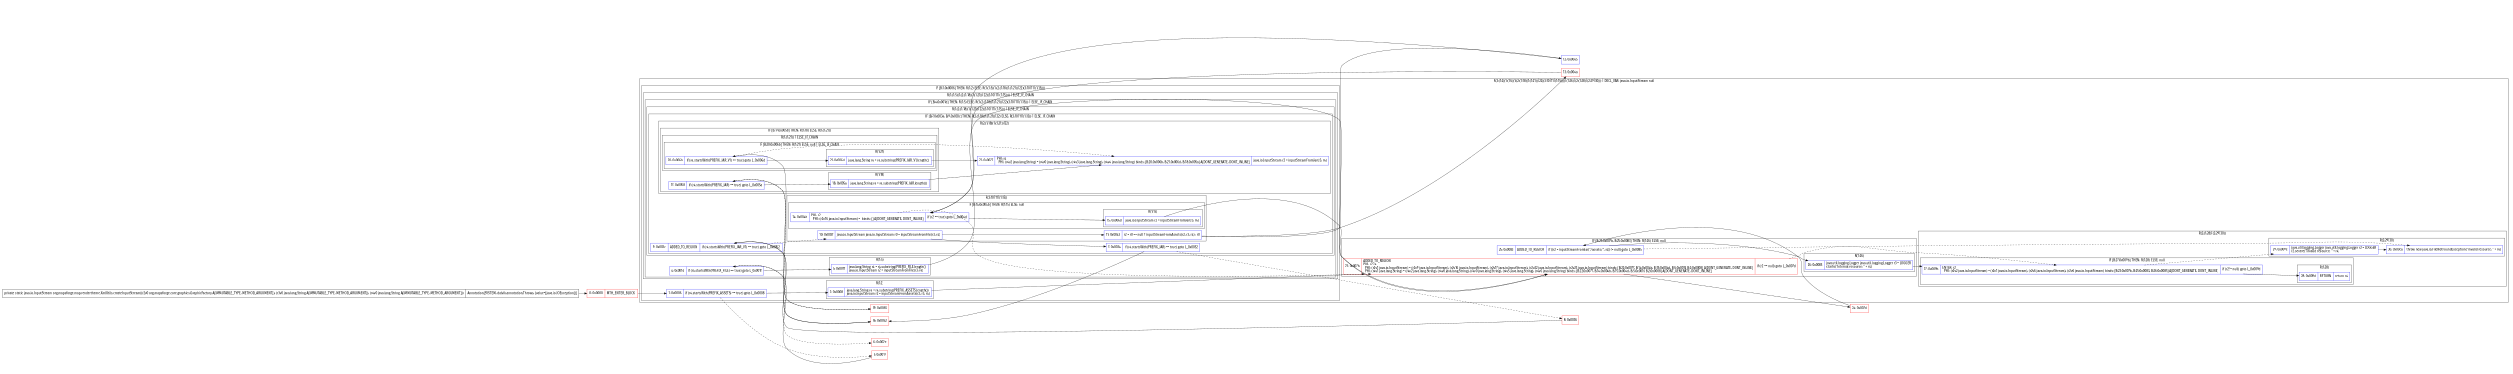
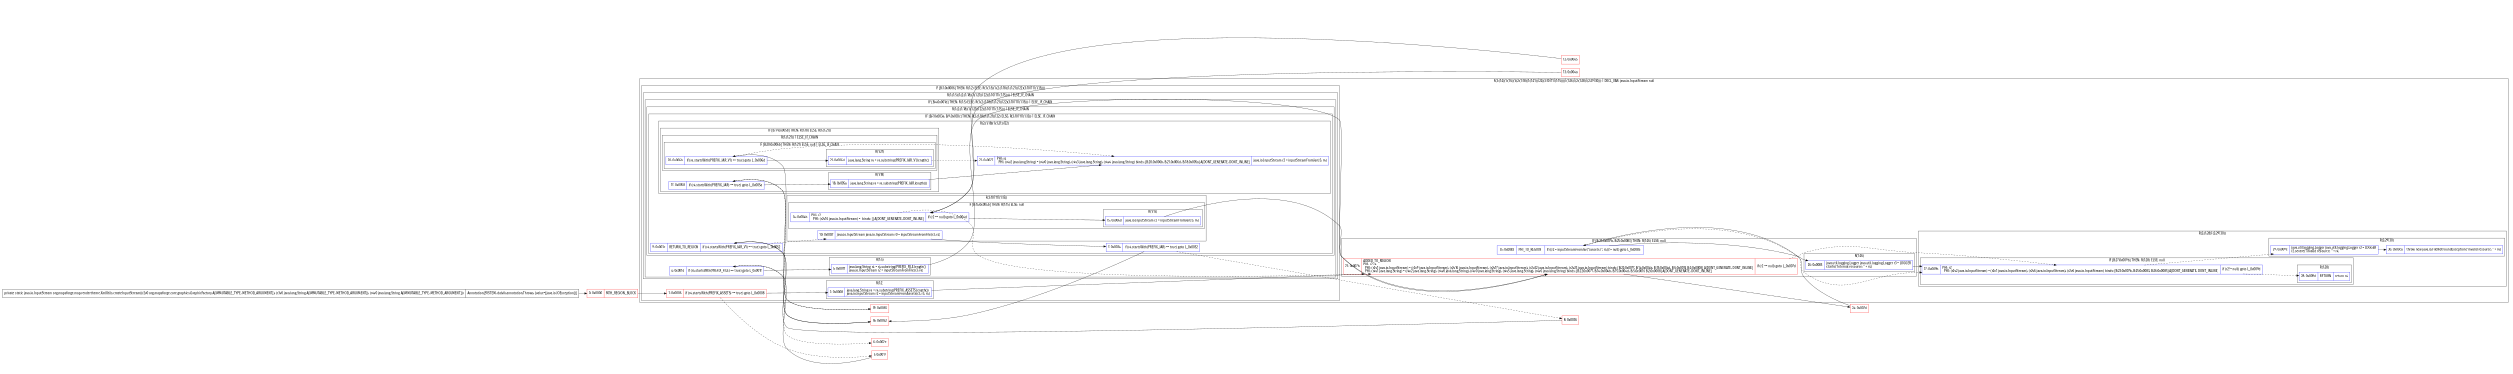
node "12: 0x0045": color blue -> red
edge "21: 0x006d" -> "22: 0x0077": style solid -> dashed
node "14: 0x004b": text "if (r2 == true) goto L_0x004d" -> "if (r2 == null) goto L_0x004d"
node "11: 0x0043": removed
edge "25: 0x0083" -> "30: 0x00ca": now "25: 0x0083" -> "27: 0x009b"
node "9: 0x003c": text "ADDED_TO_REGION" -> "RETURN_TO_REGION"
node "25: 0x0083": text "ADDED_TO_REGION" -> "PHI_TO_REGION"
node "27: 0x009b": text "ENTER: r2" -> "PHI: r2"
edge "27: 0x009b" -> "28: 0x009d": style solid -> dashed
node "0: 0x0000": text "MTH_ENTER_BLOCK" -> "MTH_REGION_BLOCK"
node "1: 0x0006": color blue -> red
